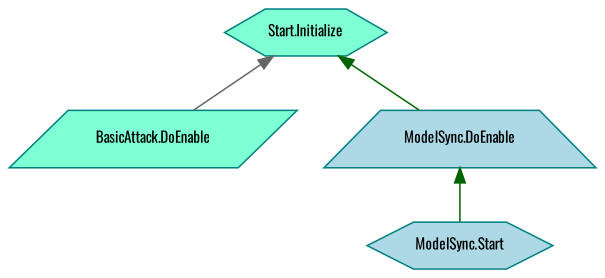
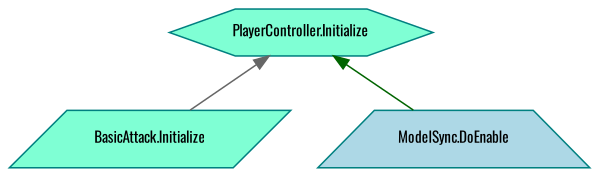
node "Start.Initialize": label "Start.Initialize" -> "PlayerController.Initialize"
node "BasicAttack.DoEnable": label "BasicAttack.DoEnable" -> "BasicAttack.Initialize"
node "ModelSync.Start": removed
